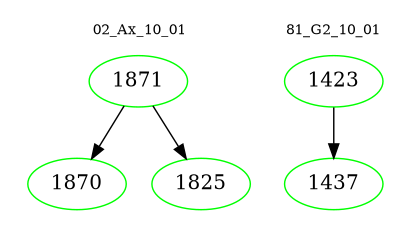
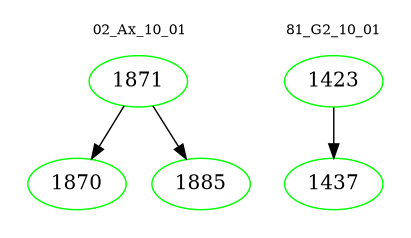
node "1825": label "1825" -> "1885"
